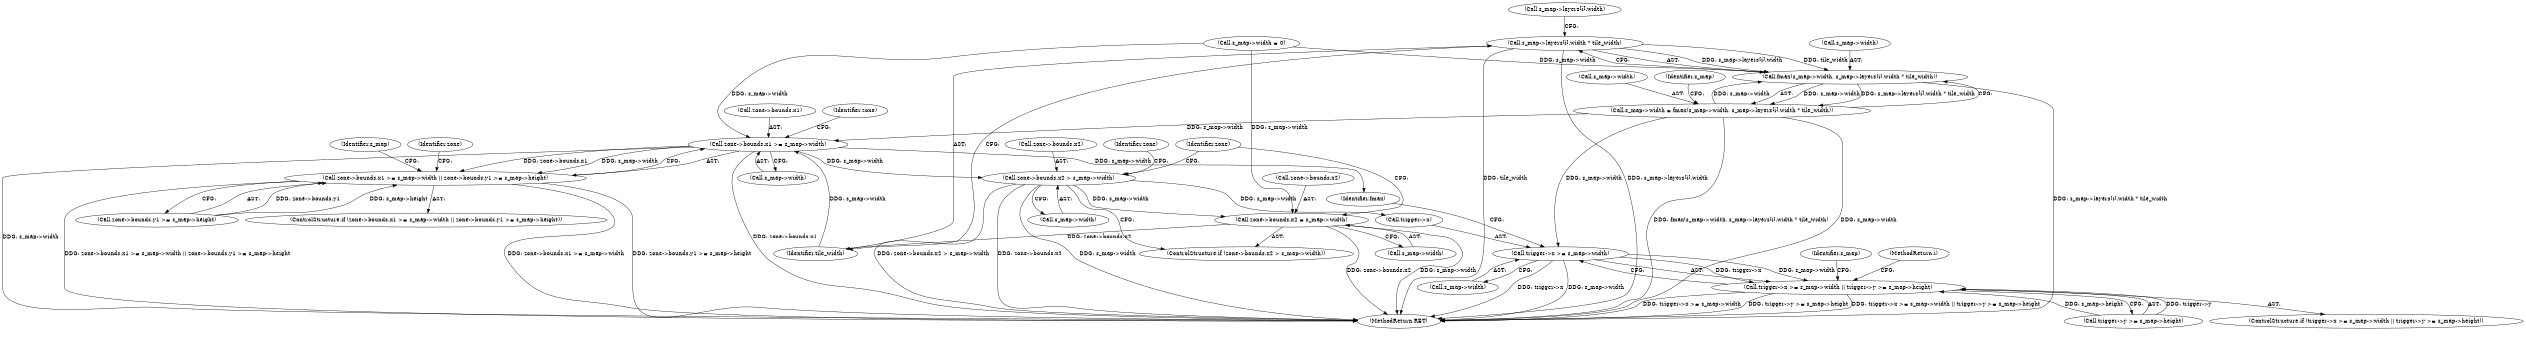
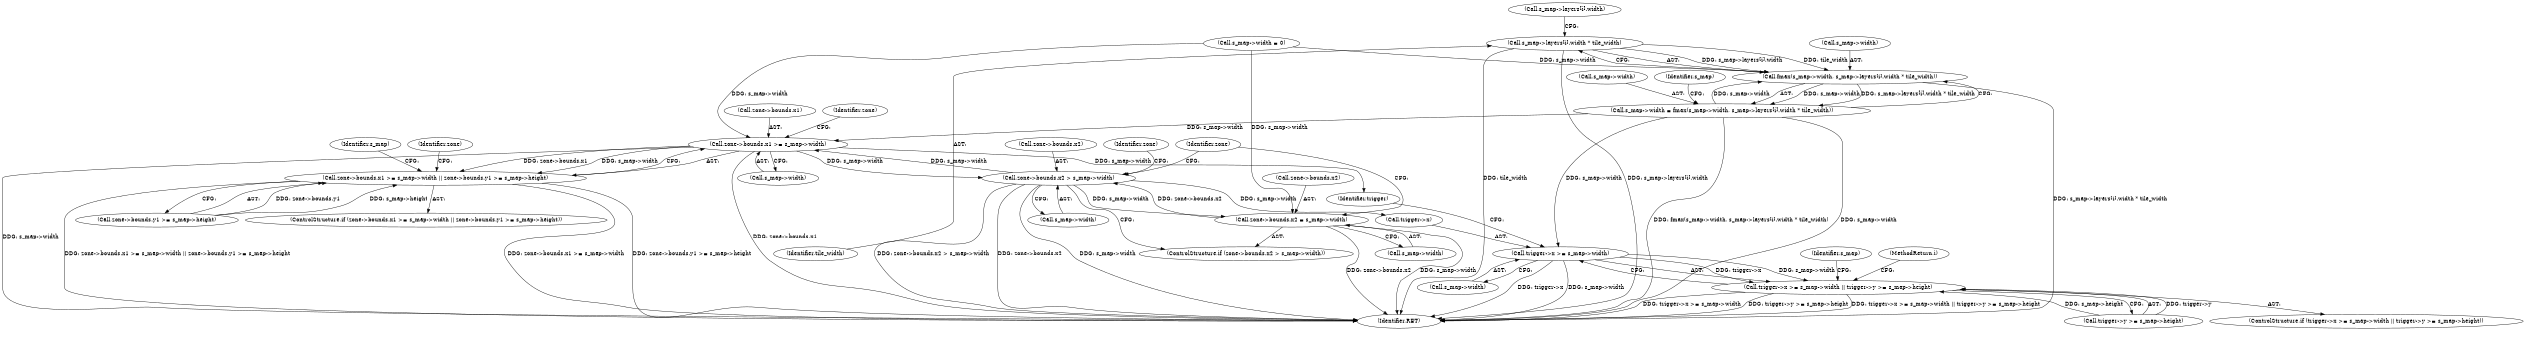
edge "(Call,s_map->layers[i].width * tile_width)" -> "(Identifier,tile_width)": removed, label "CFG:"
edge "(Identifier,tile_width)" -> "(Call,zone->bounds.x1 >= s_map->width)": now "(Call,zone->bounds.x2 > s_map->width)" -> "(Call,zone->bounds.x1 >= s_map->width)"
node "(Identifier,fmax)": label "(Identifier,fmax)" -> "(Identifier,trigger)"
edge "(Call,zone->bounds.x2 = s_map->width)" -> "(Identifier,tile_width)": now "(Call,zone->bounds.x2 = s_map->width)" -> "(Call,zone->bounds.x2 > s_map->width)"
node "(MethodReturn,RET)": label "(MethodReturn,RET)" -> "(Identifier,RET)"
